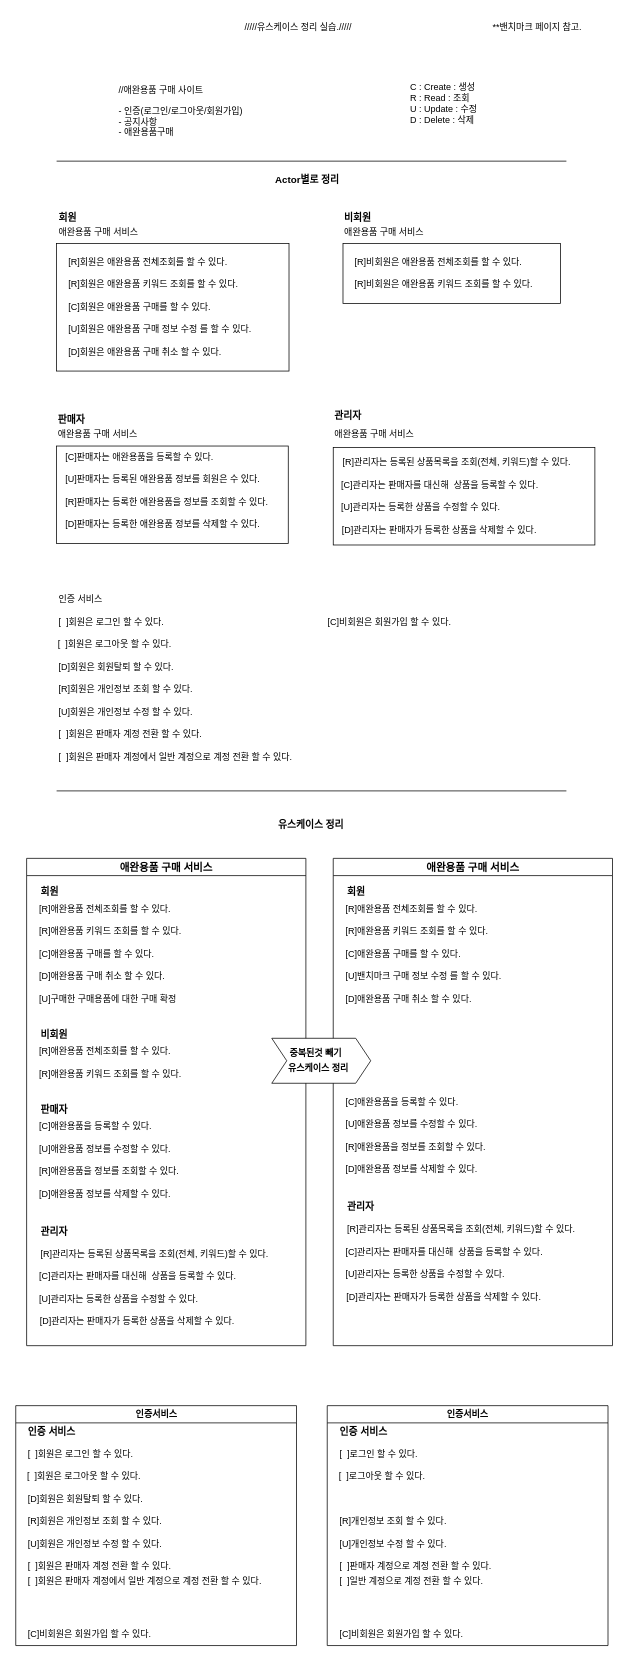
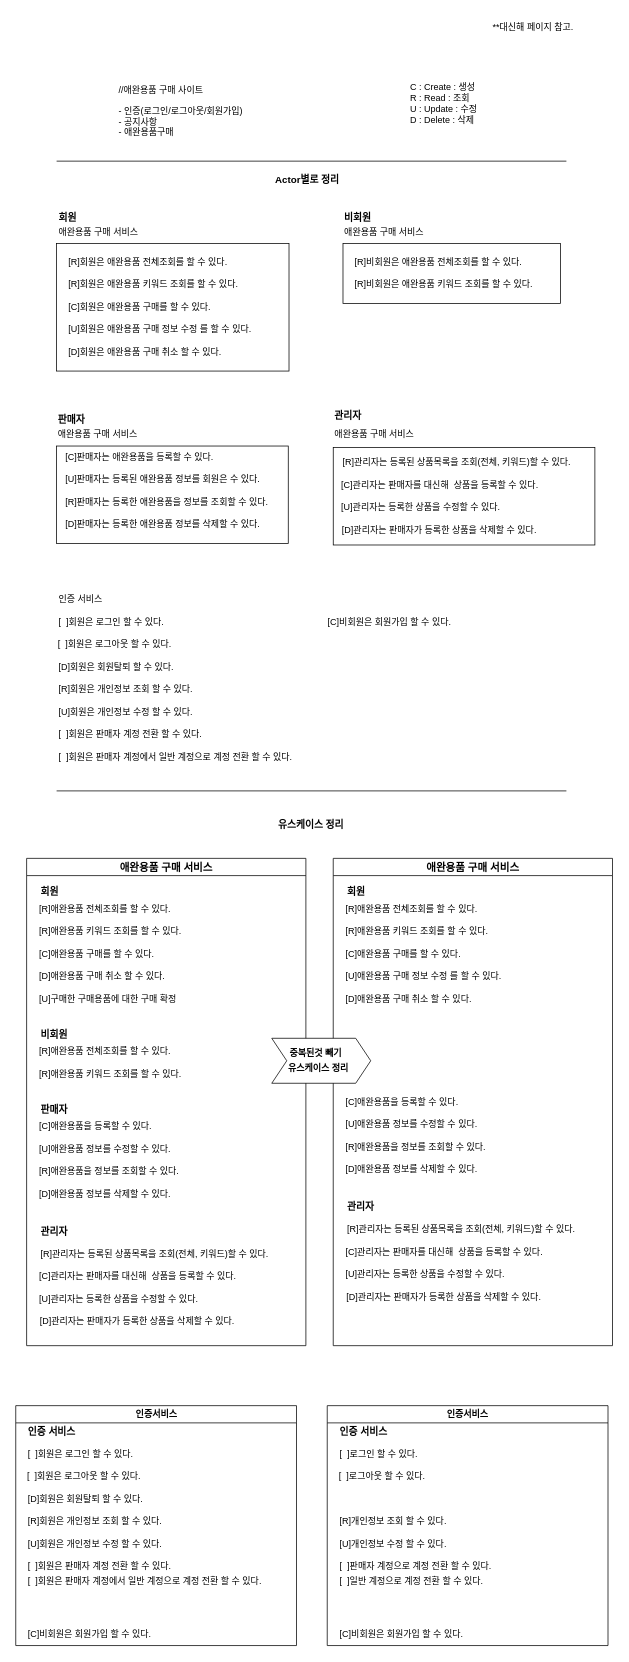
node "/////유스케이스 정리 실습./////": removed
node "**밴치마크 페이지 참고.": label "**밴치마크 페이지 참고." -> "**대신해 페이지 참고."
node "[U]밴치마크 구매 정보 수정 를 할 수 있다.": label "[U]밴치마크 구매 정보 수정 를 할 수 있다." -> "[U]애완용품 구매 정보 수정 를 할 수 있다."
